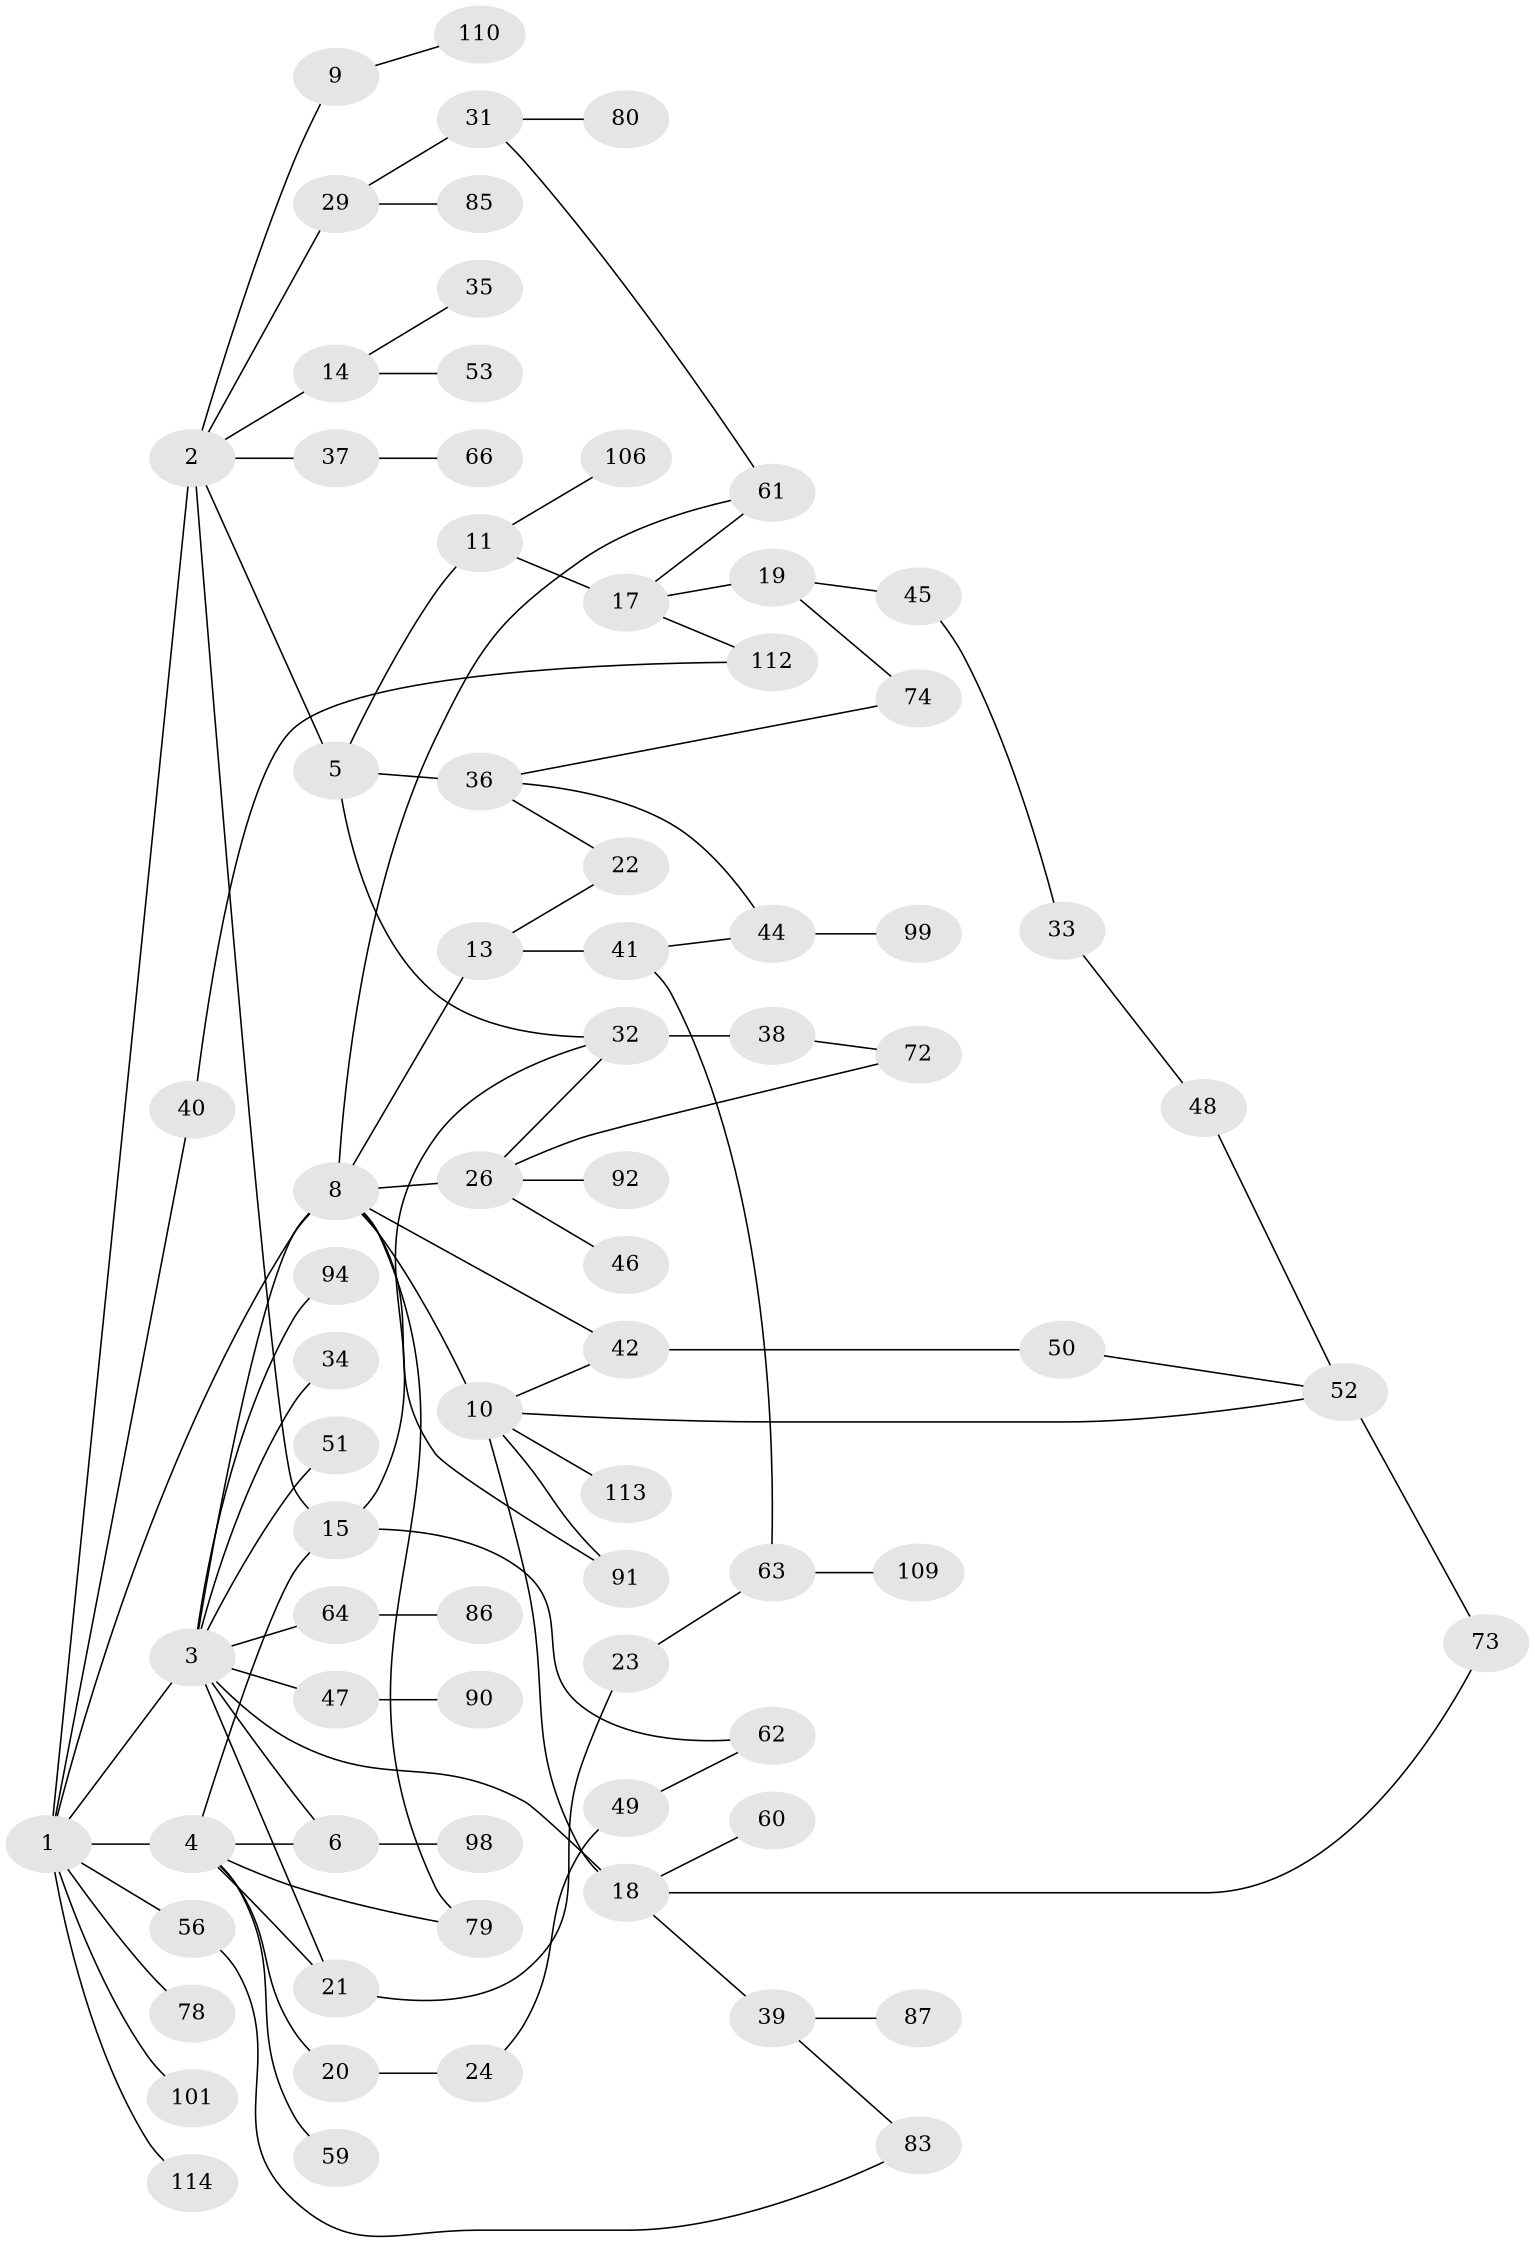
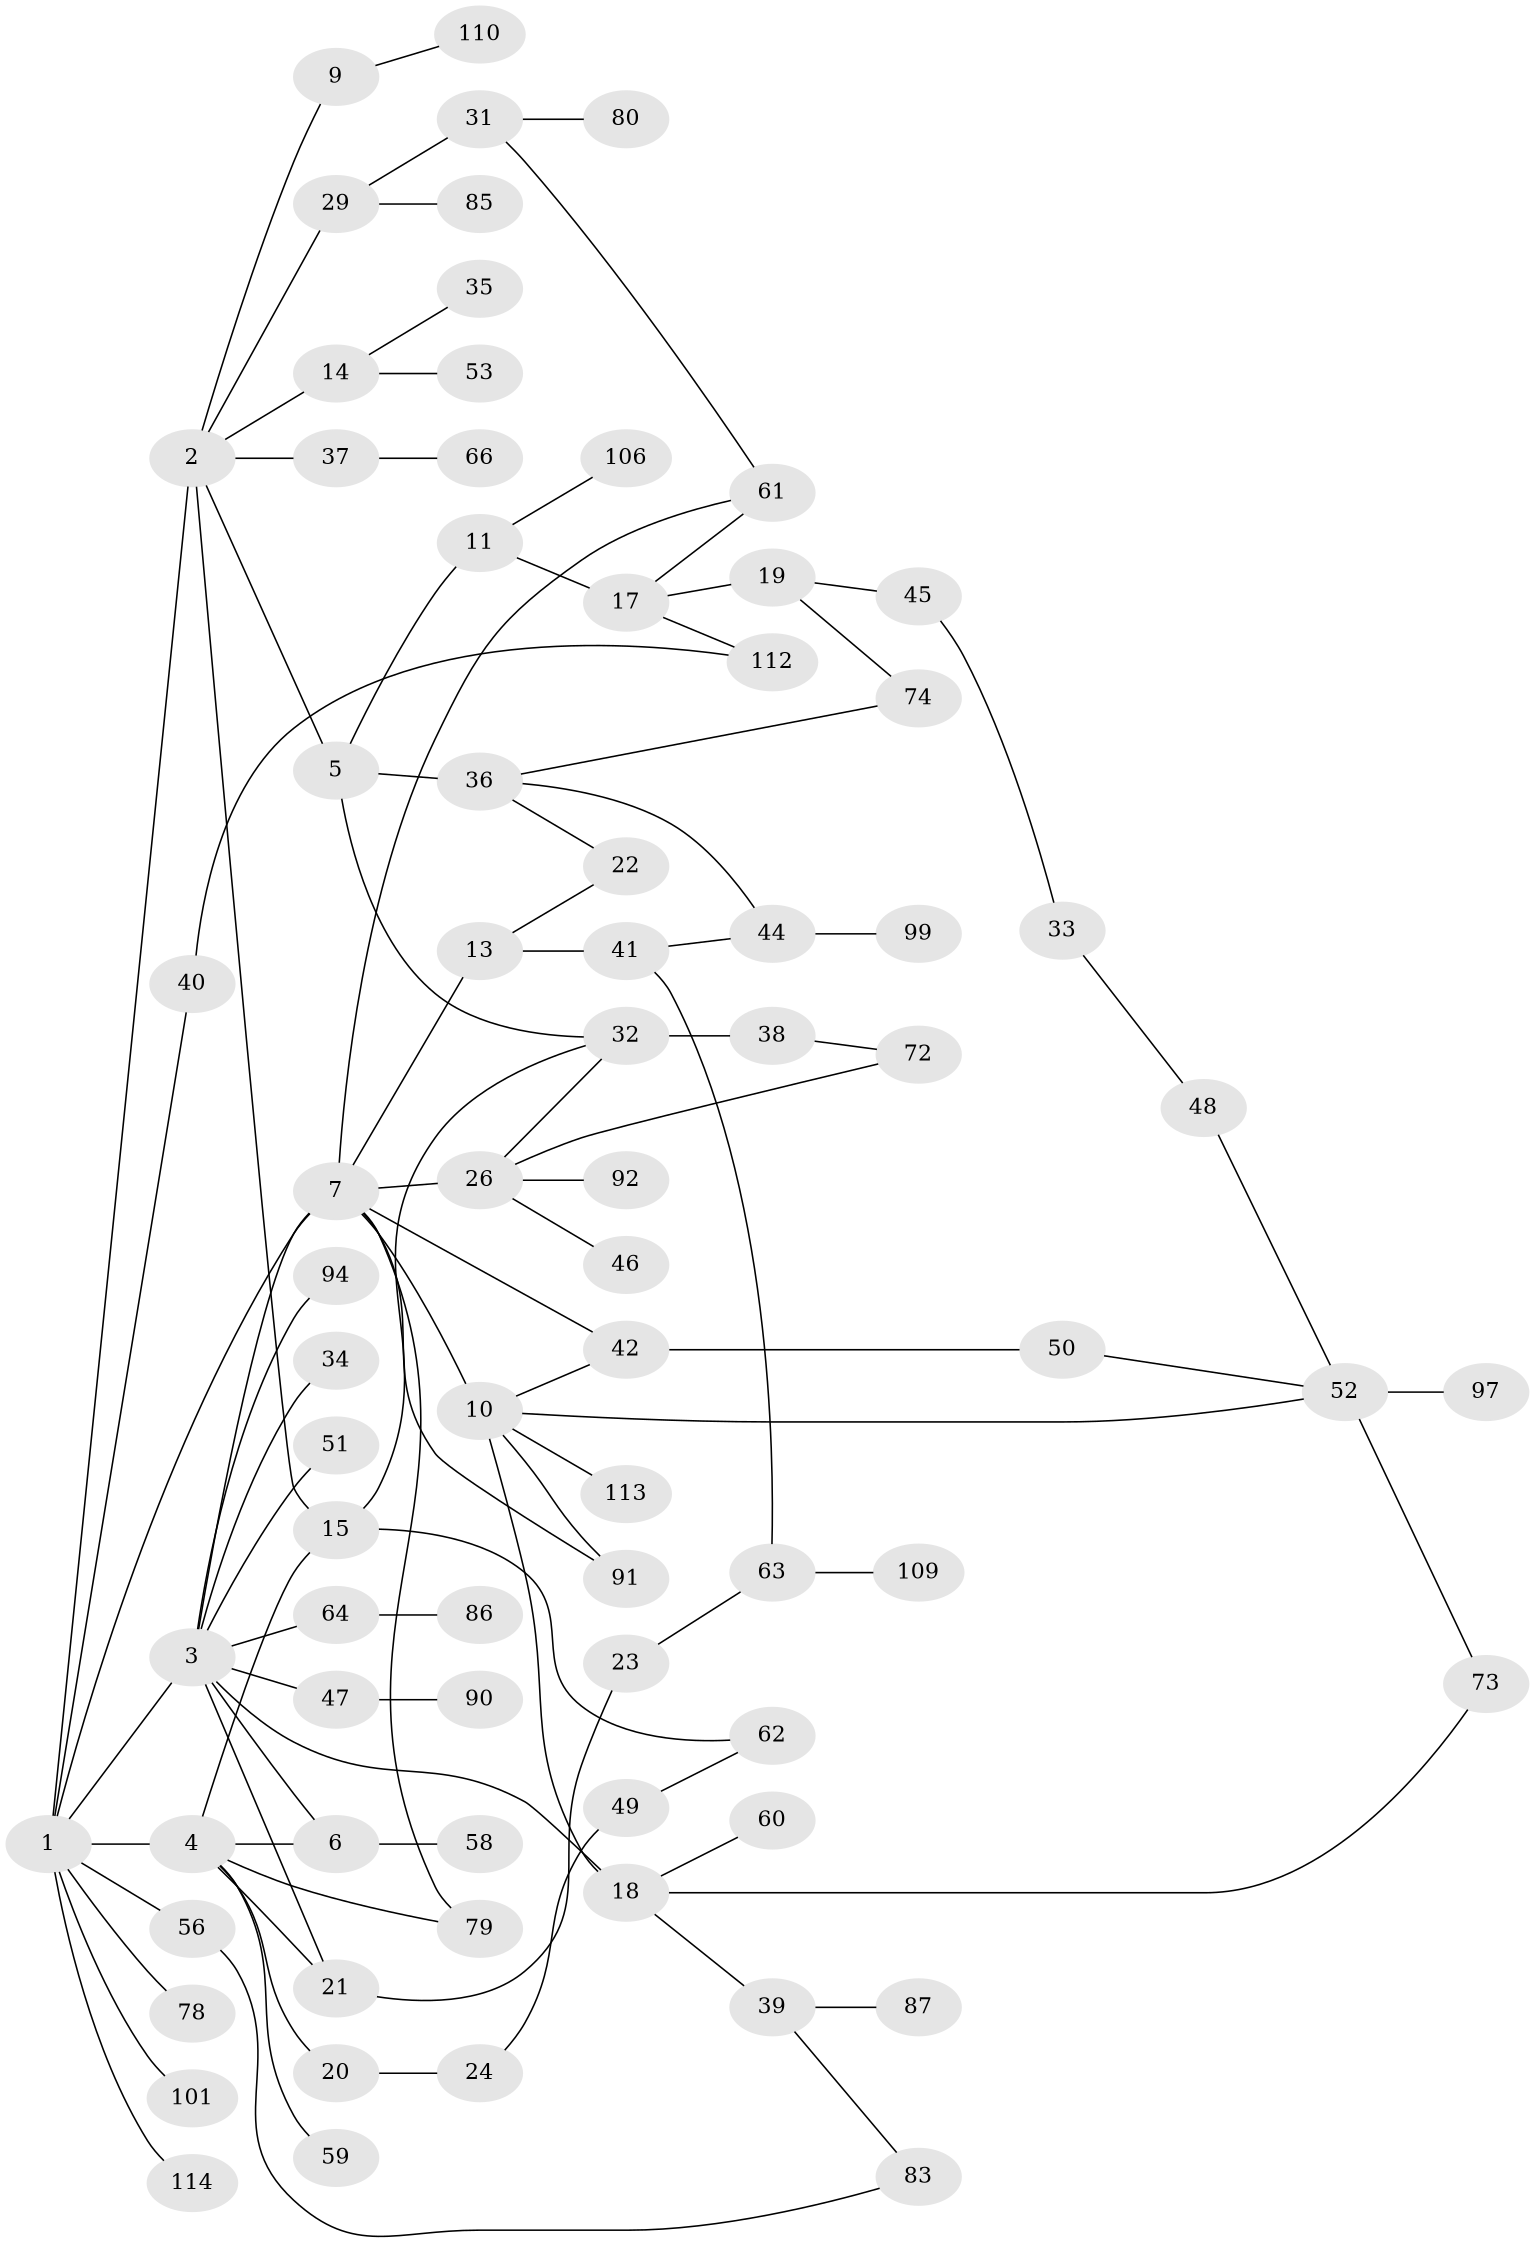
node "8": label "8" -> "7"
node "97": added
node "98": label "98" -> "58"
